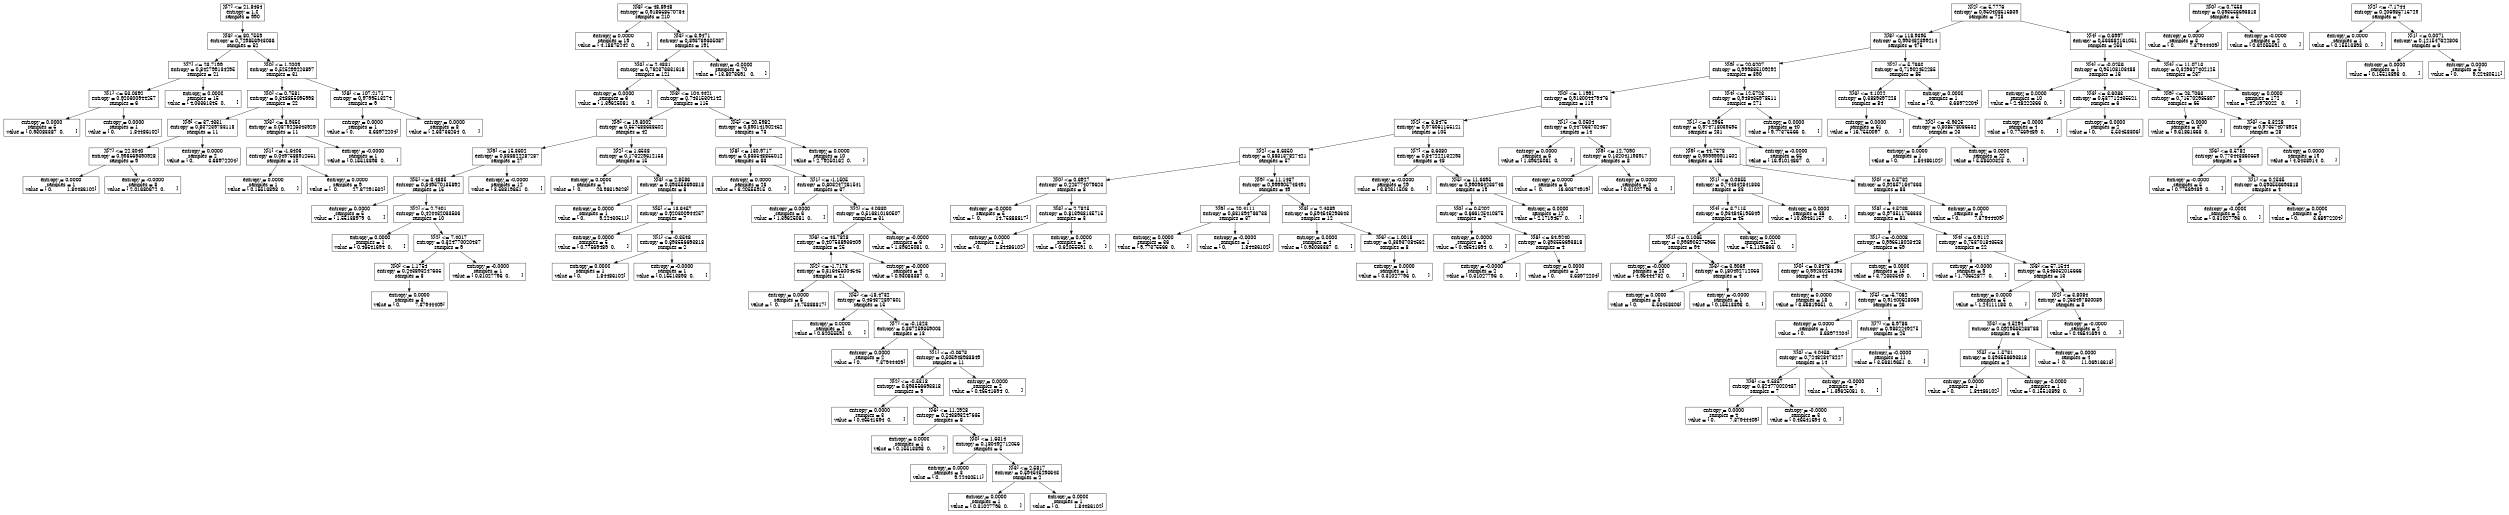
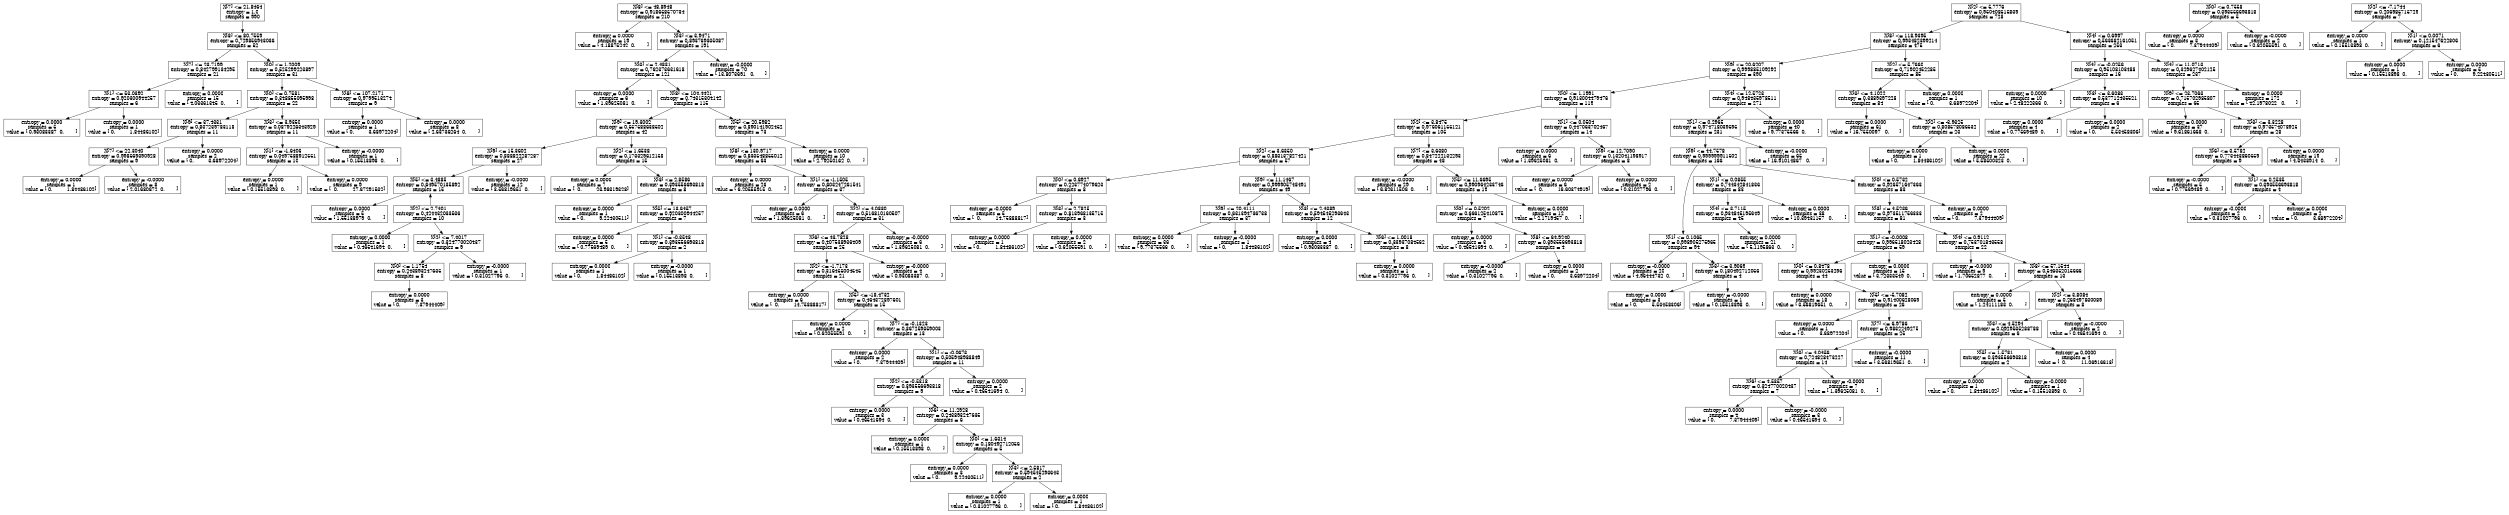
edge "X[4] <= -0.0256 entropy = 0.95108103488 samples = 16" -> "X[9] <= 23.7063 entropy = 0.715702985807 samples = 65": now "X[4] <= 11.0713 entropy = 0.329627402125 samples = 237" -> "X[9] <= 23.7063 entropy = 0.715702985807 samples = 65"
node "X[2] <= 1.6538 entropy = 0.173229612158 samples = 15": label "X[2] <= 1.6538 entropy = 0.173229612158 samples = 15" -> "X[2] <= 1.6538 entropy = 0.173329612158 samples = 15"
edge "X[5] <= 3.4885 entropy = 0.649570135892 samples = 15" -> "X[2] <= 2.7401 entropy = 0.424432033536 samples = 10": reversed
edge "X[4] <= 3.7115 entropy = 0.934845195649 samples = 45" -> "X[1] <= 0.1065 entropy = 0.998905275965 samples = 94": now "X[9] <= 44.7578 entropy = 0.999999911502 samples = 166" -> "X[1] <= 0.1065 entropy = 0.998905275965 samples = 94"
edge "X[2] <= -1.7173 entropy = 0.316455004545 samples = 21" -> "X[6] <= 43.7828 entropy = 0.407538936409 samples = 25": reversed
